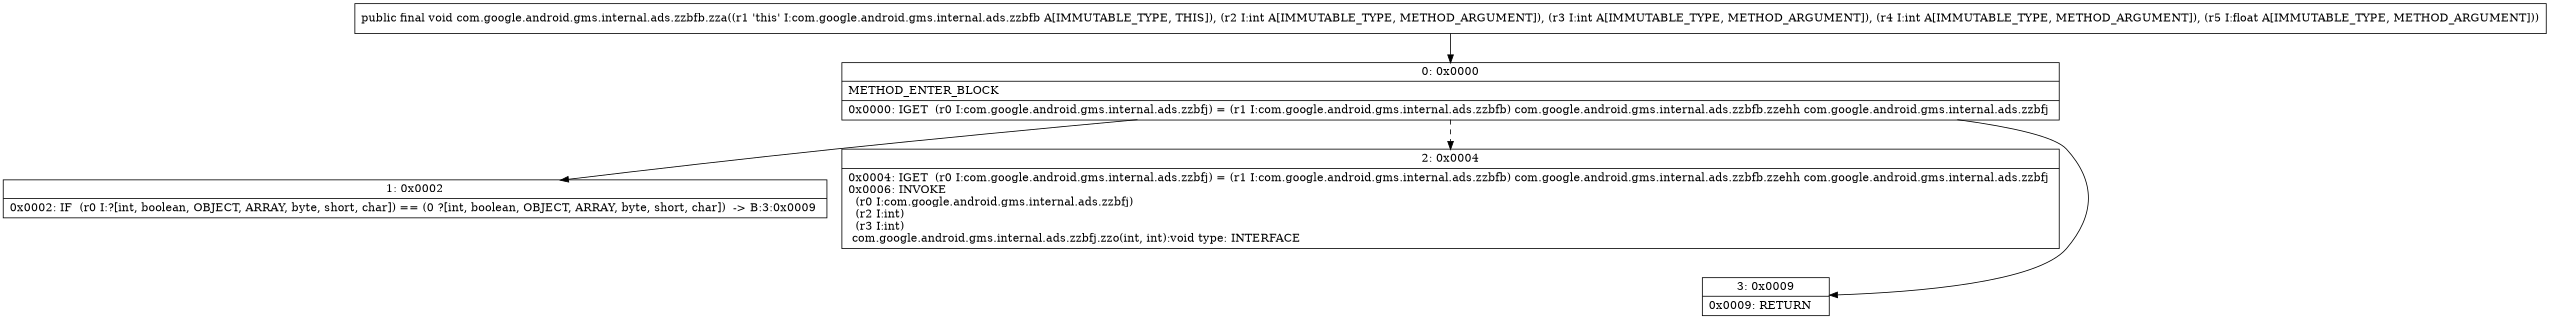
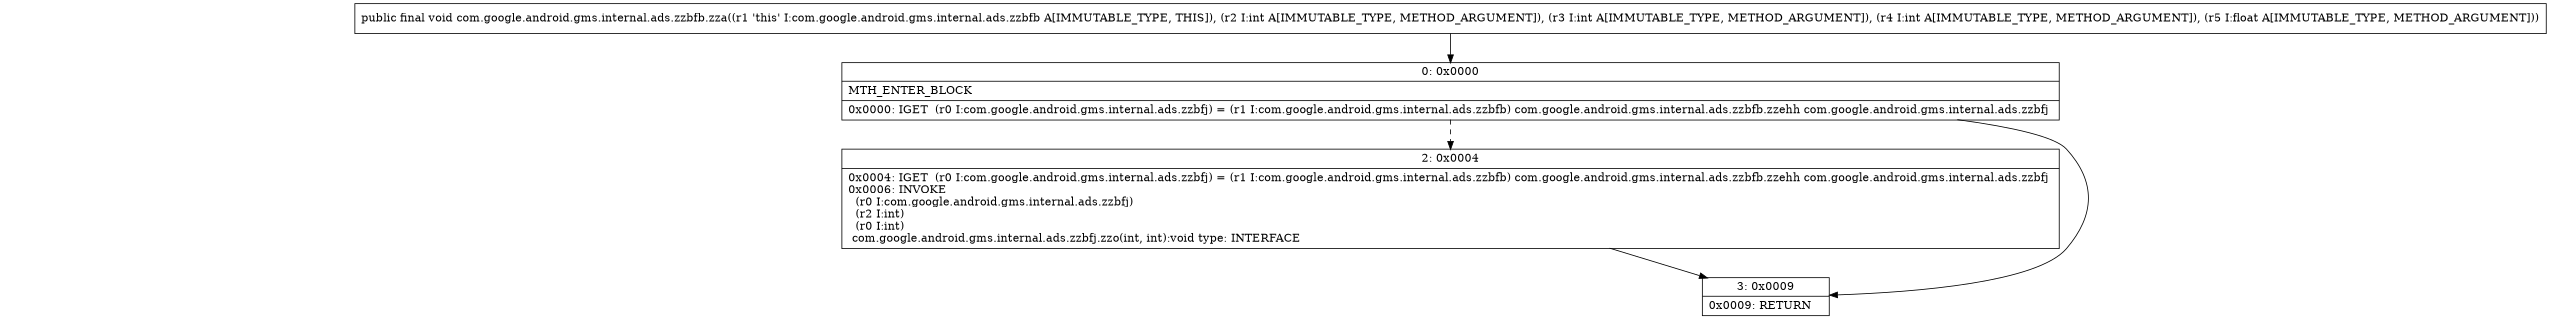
node "0: 0x0000": text "METHOD_ENTER_BLOCK" -> "MTH_ENTER_BLOCK"
node "1: 0x0002": removed
node "2: 0x0004": text "(r3 I:int)" -> "(r0 I:int)"
edge "2: 0x0004" -> "3: 0x0009": added
